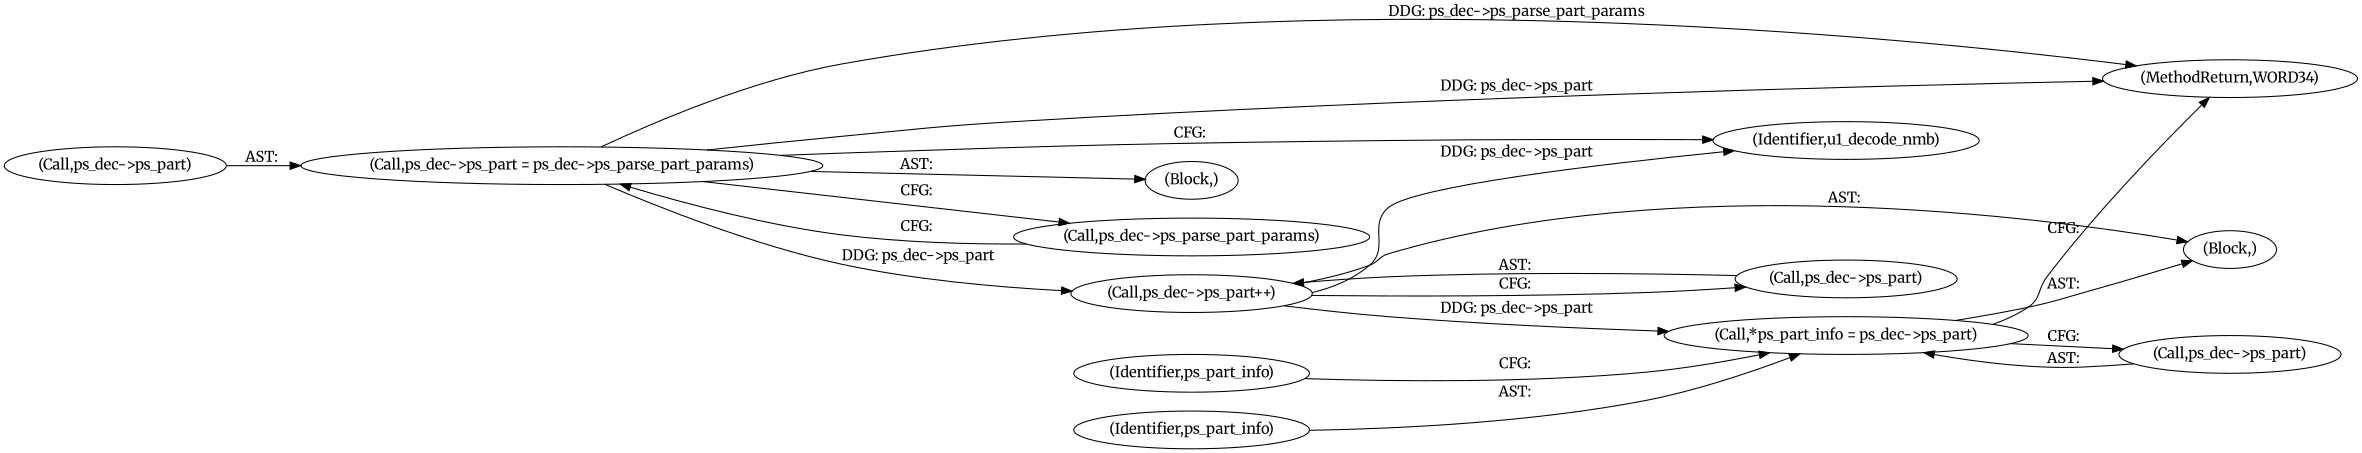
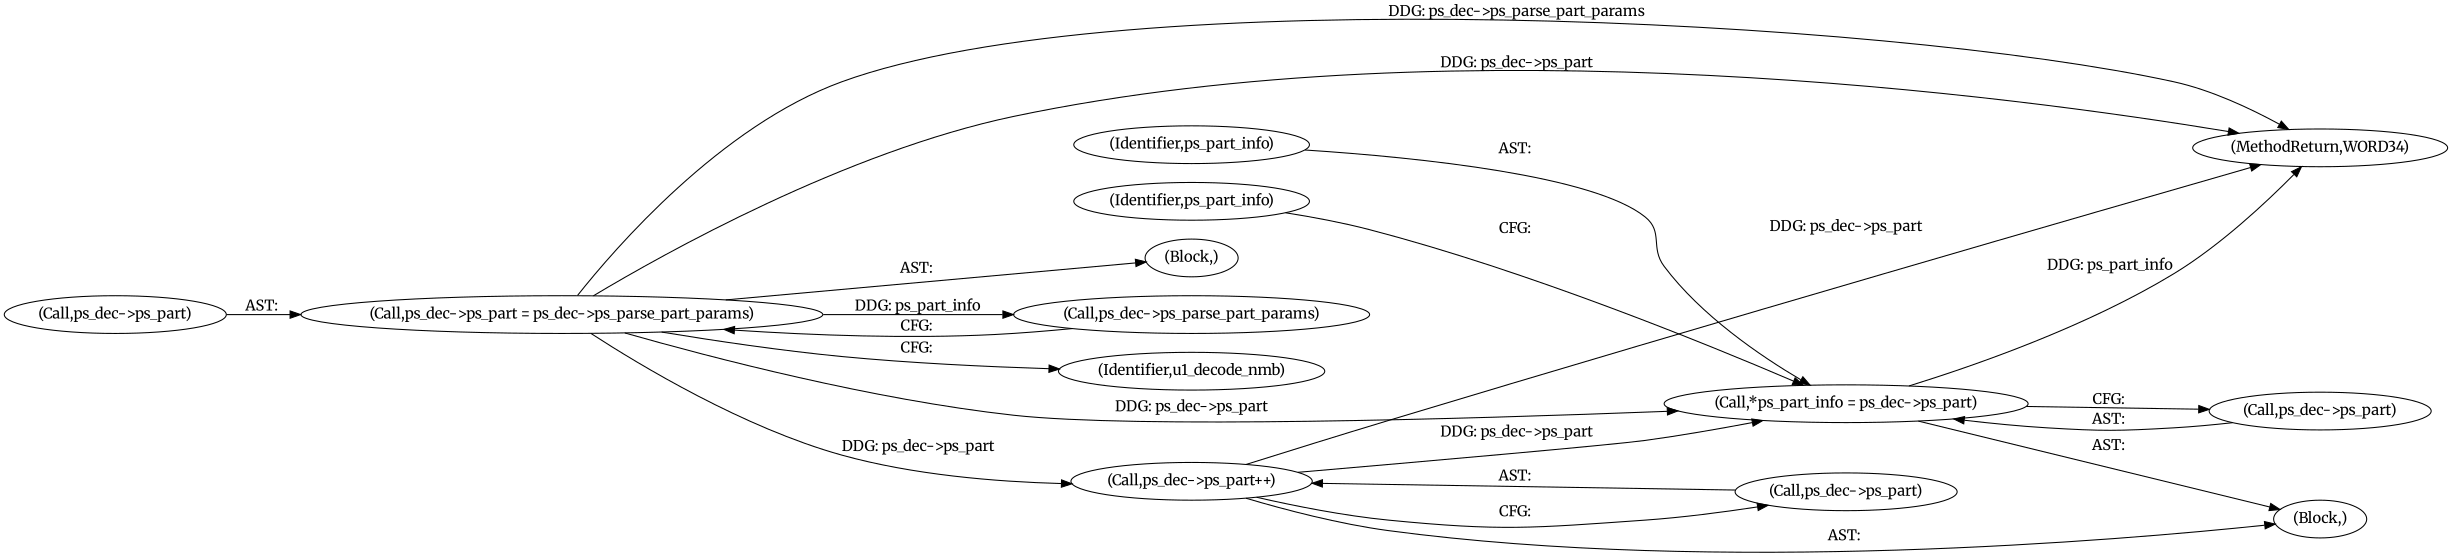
edge "(Call,ps_dec->ps_part++)" -> "(Identifier,u1_decode_nmb)": now "(Call,ps_dec->ps_part++)" -> "(MethodReturn,WORD34)"
edge "(Call,ps_dec->ps_part = ps_dec->ps_parse_part_params)" -> "(Call,ps_dec->ps_parse_part_params)": label "CFG: " -> "DDG: ps_part_info"
edge "(Call,*ps_part_info = ps_dec->ps_part)" -> "(MethodReturn,WORD34)": label "CFG: " -> "DDG: ps_part_info"
edge "(Call,ps_dec->ps_part = ps_dec->ps_parse_part_params)" -> "(Call,*ps_part_info = ps_dec->ps_part)": added, label "DDG: ps_dec->ps_part"
